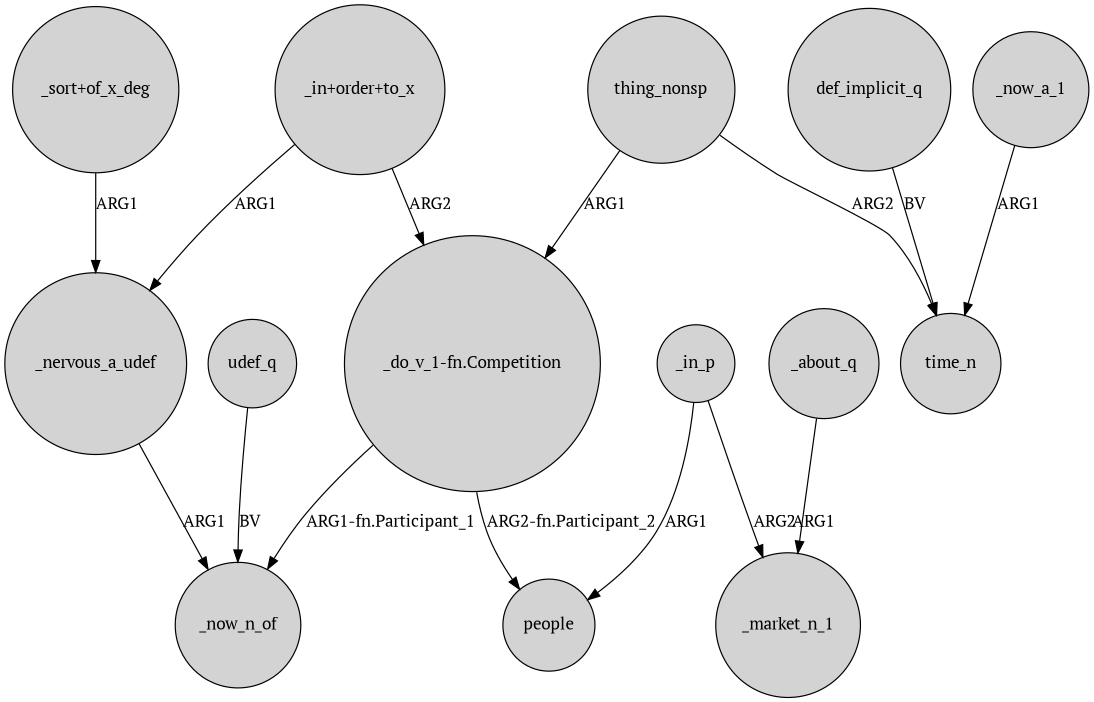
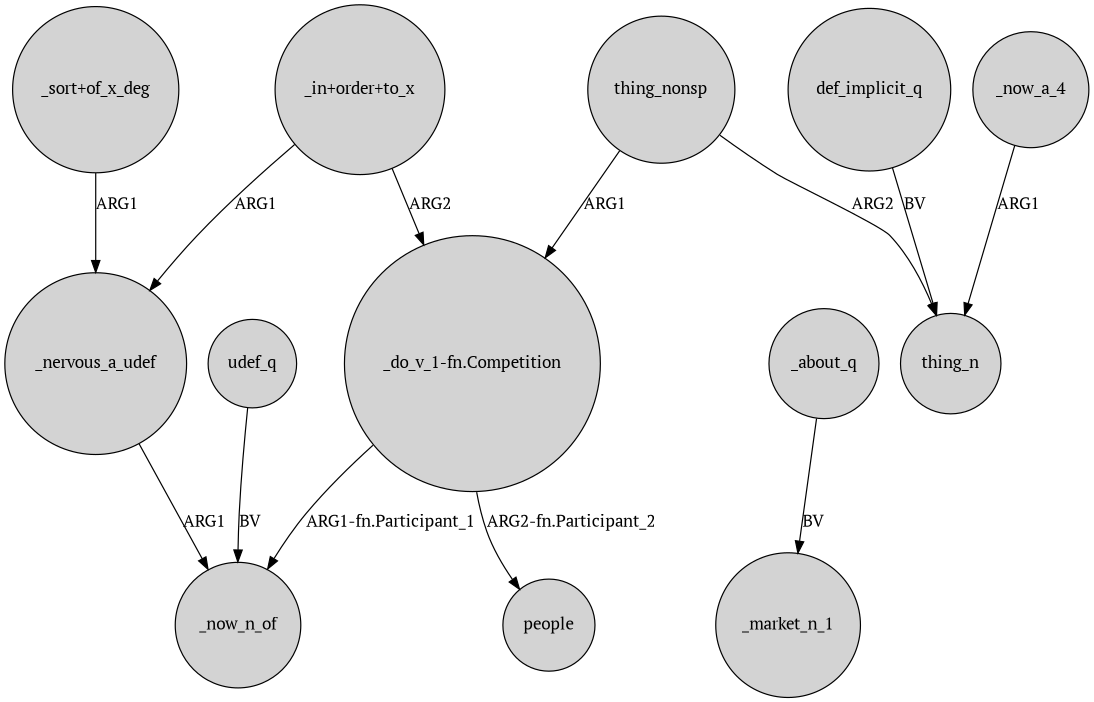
node "_now_a_1": label "_now_a_1" -> "_now_a_4"
node "_in_p": removed
node "time_n": label "time_n" -> "thing_n"
edge "_about_q" -> "_market_n_1": label "ARG1" -> "BV"
